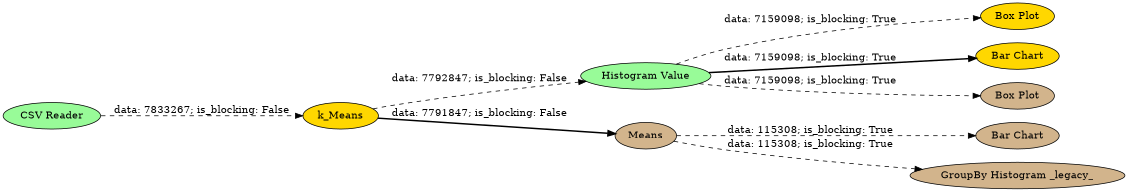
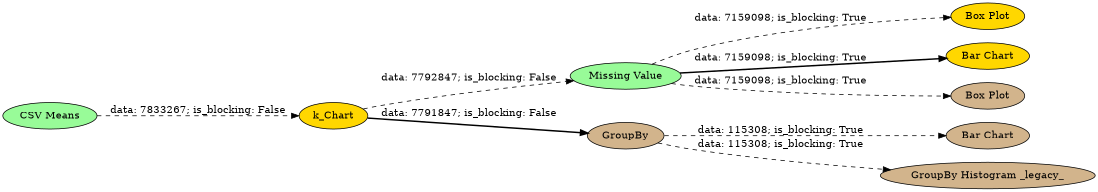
node "Histogram Value": label "Histogram Value" -> "Missing Value"
node "CSV Reader": label "CSV Reader" -> "CSV Means"
node "k_Means": label "k_Means" -> "k_Chart"
node "Means": label "Means" -> "GroupBy"
